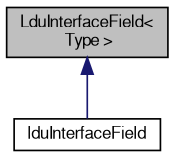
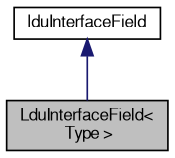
edge "lduInterfaceField" -> "LduInterfaceField< Type >": reversed
